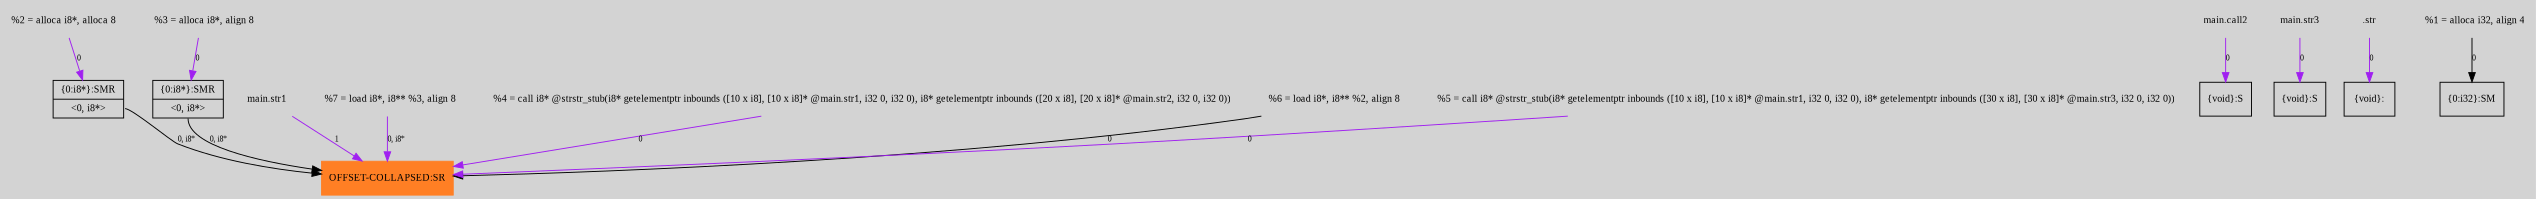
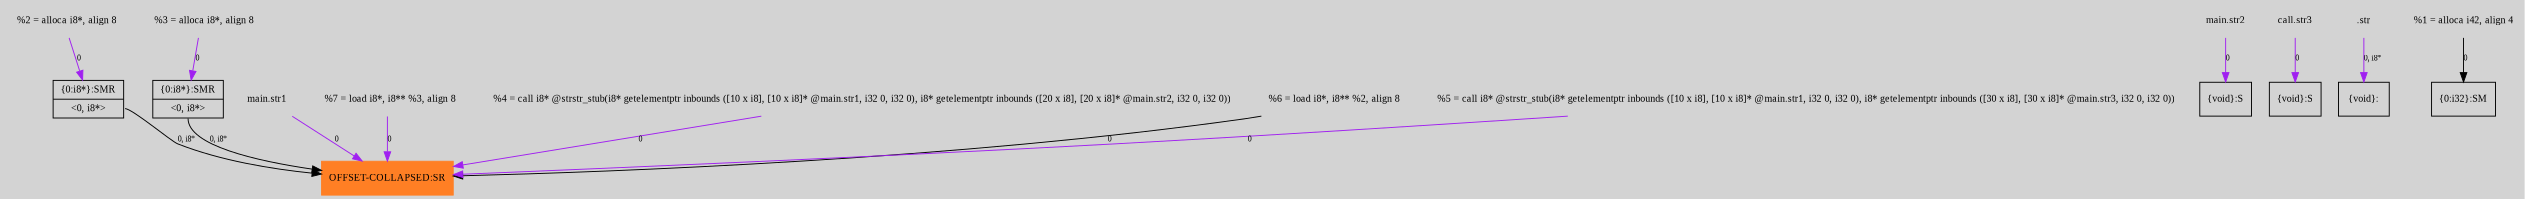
node "%2 = alloca i8*, alloca 8": label "%2 = alloca i8*, alloca 8" -> "%2 = alloca i8*, align 8"
node "main.call2": label "main.call2" -> "main.str2"
node "main.str3": label "main.str3" -> "call.str3"
node "%1 = alloca i32, align 4": label "%1 = alloca i32, align 4" -> "%1 = alloca i42, align 4"
edge ".str" -> "{void}:": label "0" -> "0, i8*"
edge "main.str1" -> "OFFSET-COLLAPSED:SR": label "1" -> "0"
edge "%7 = load i8*, i8** %3, align 8" -> "OFFSET-COLLAPSED:SR": label "0, i8*" -> "0"
